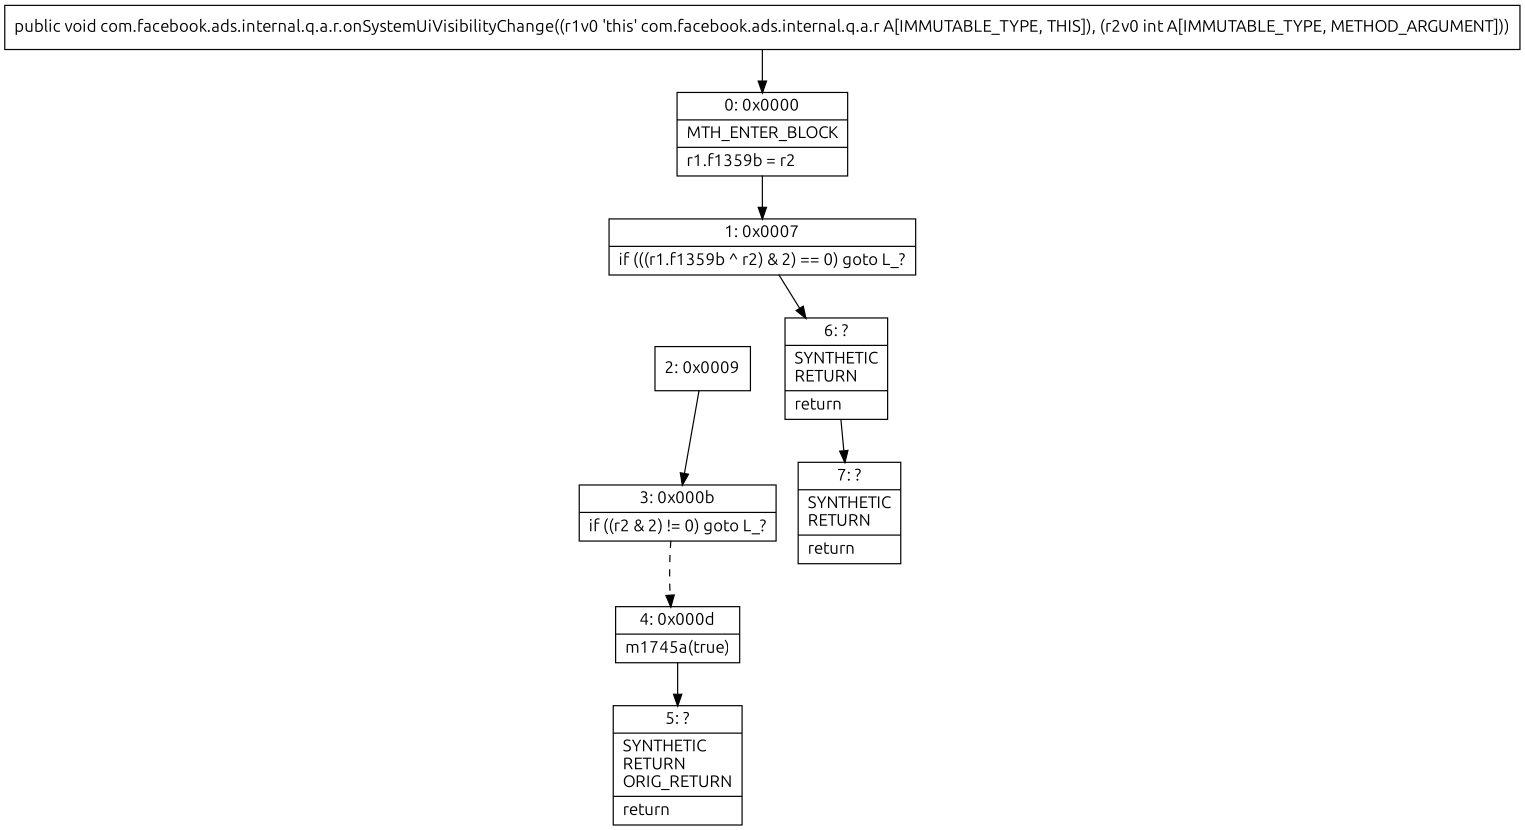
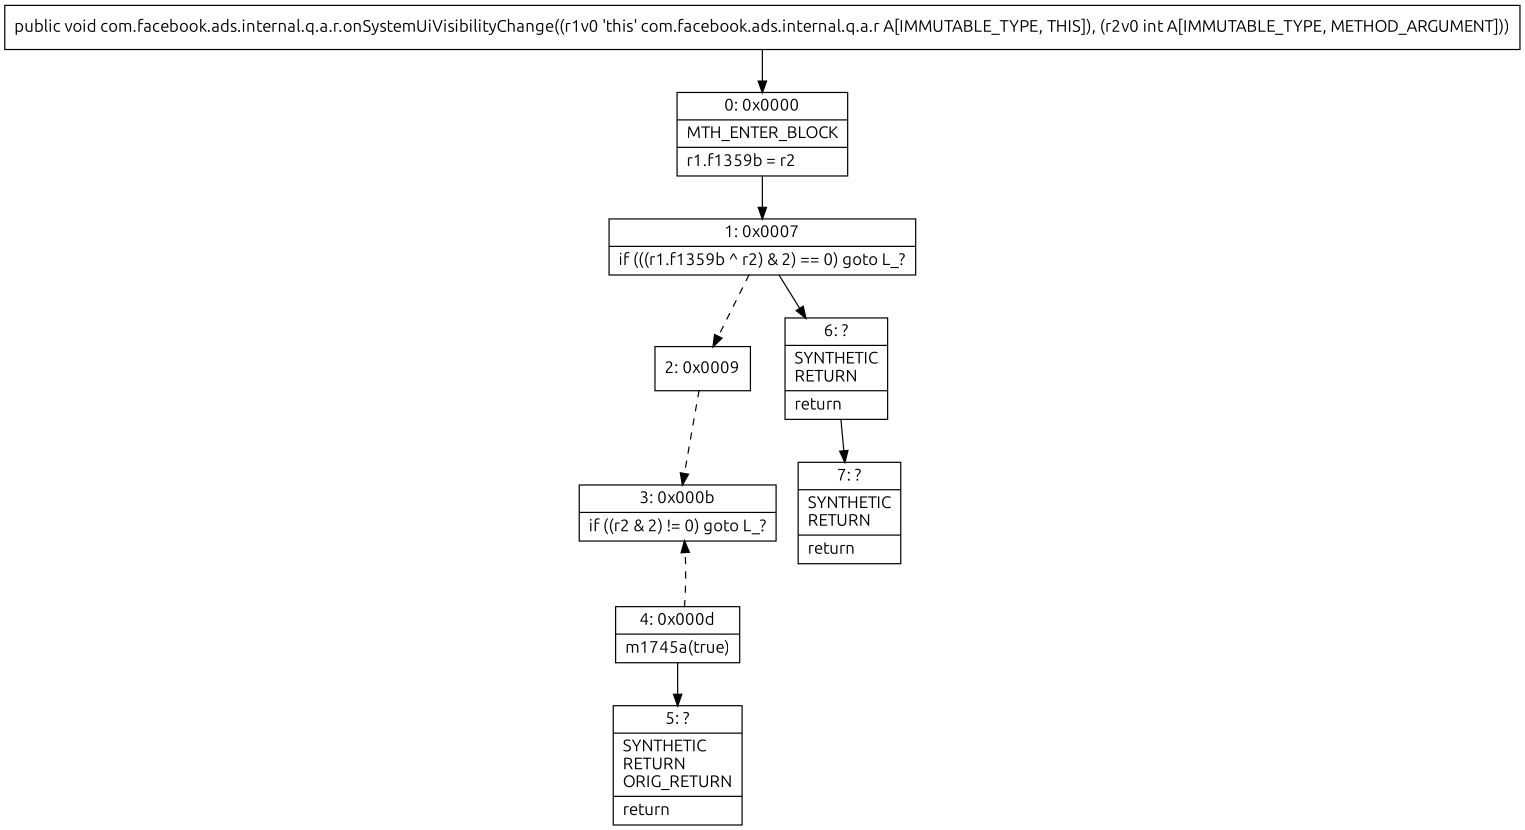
edge "1: 0x0007" -> "2: 0x0009": added
edge "2: 0x0009" -> "3: 0x000b": style solid -> dashed
edge "3: 0x000b" -> "4: 0x000d": reversed
